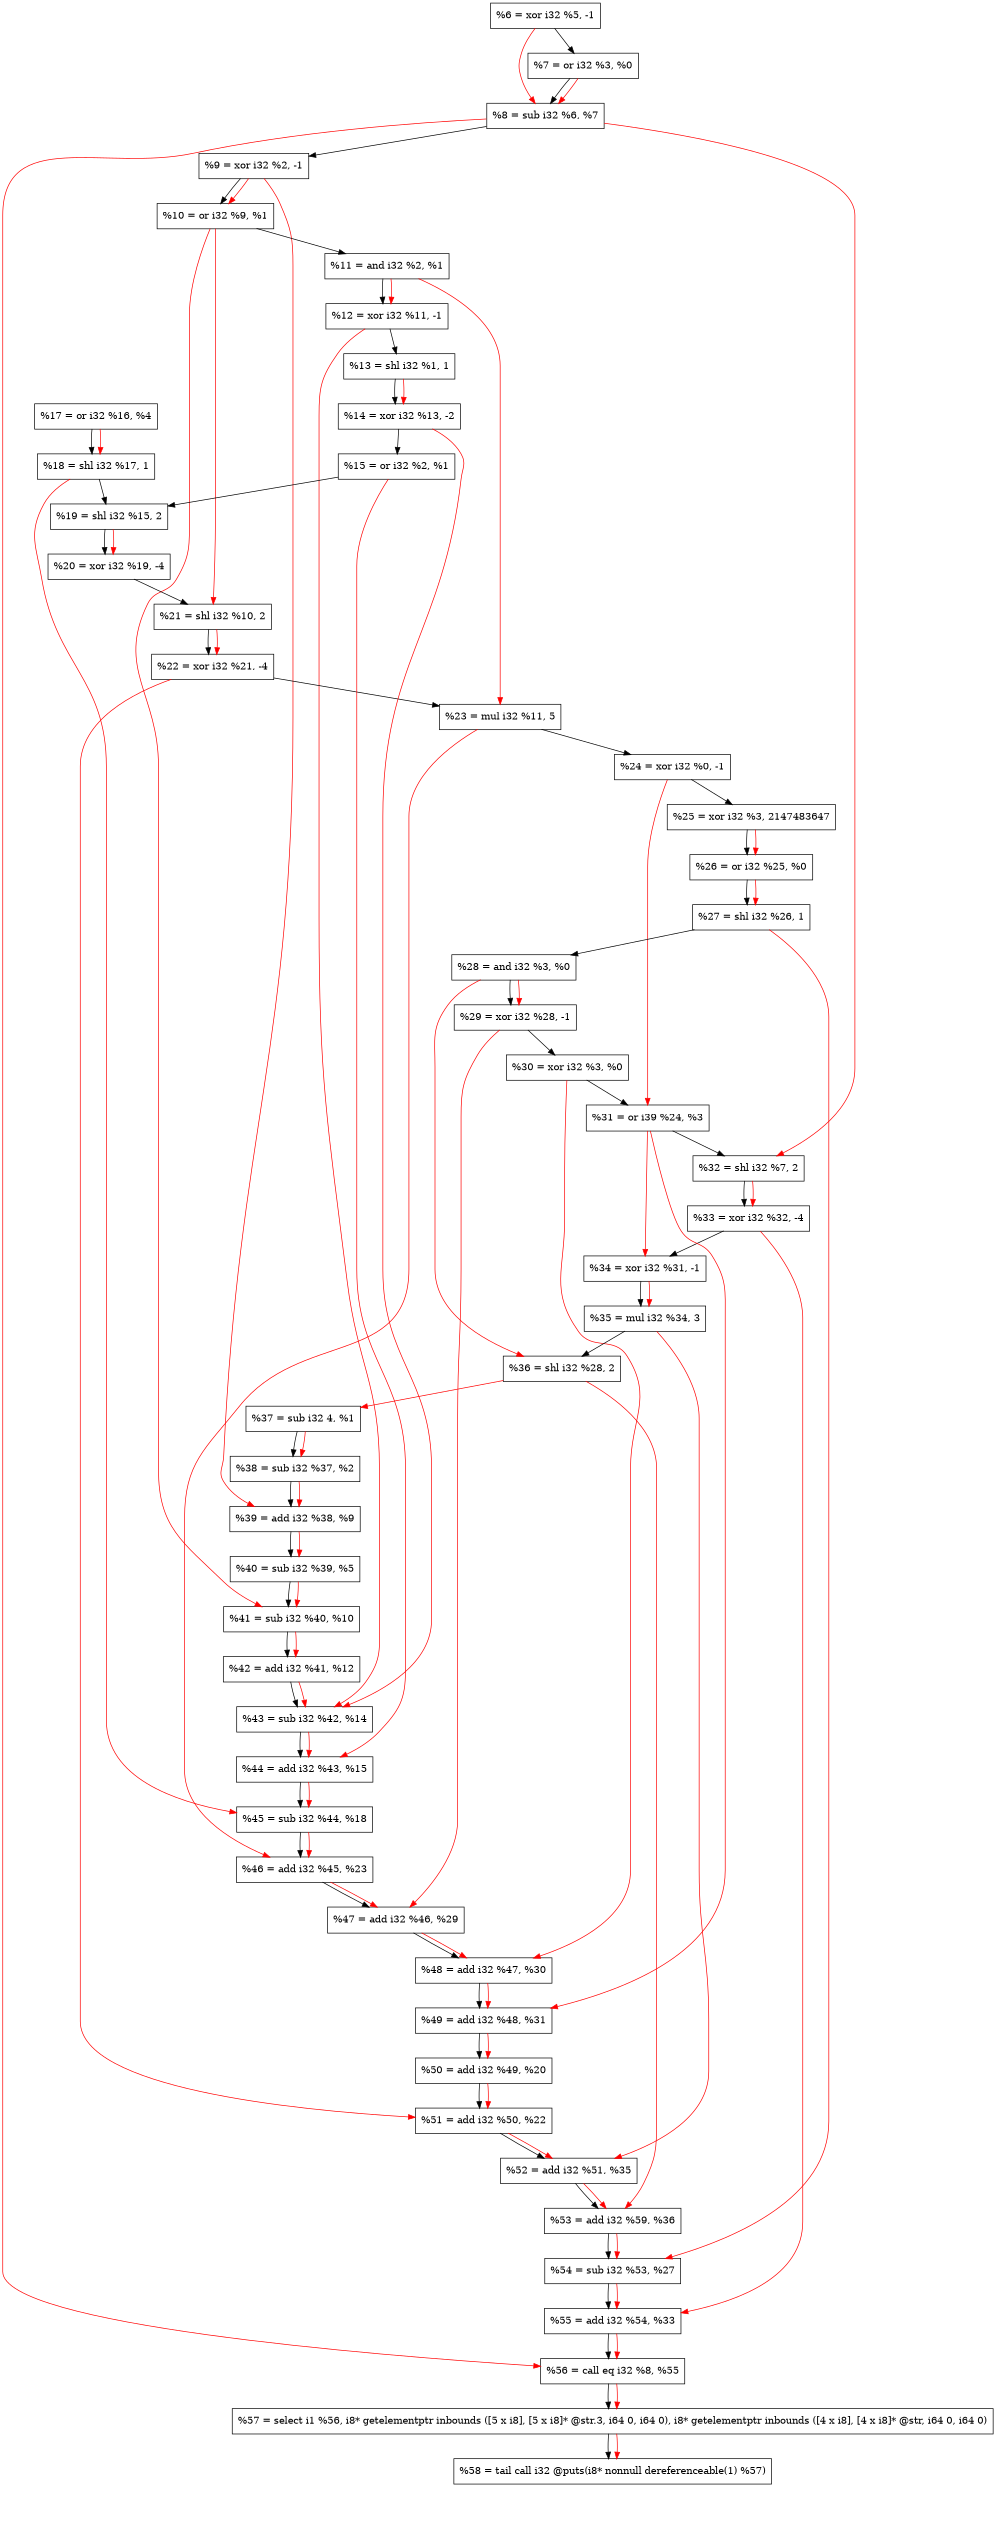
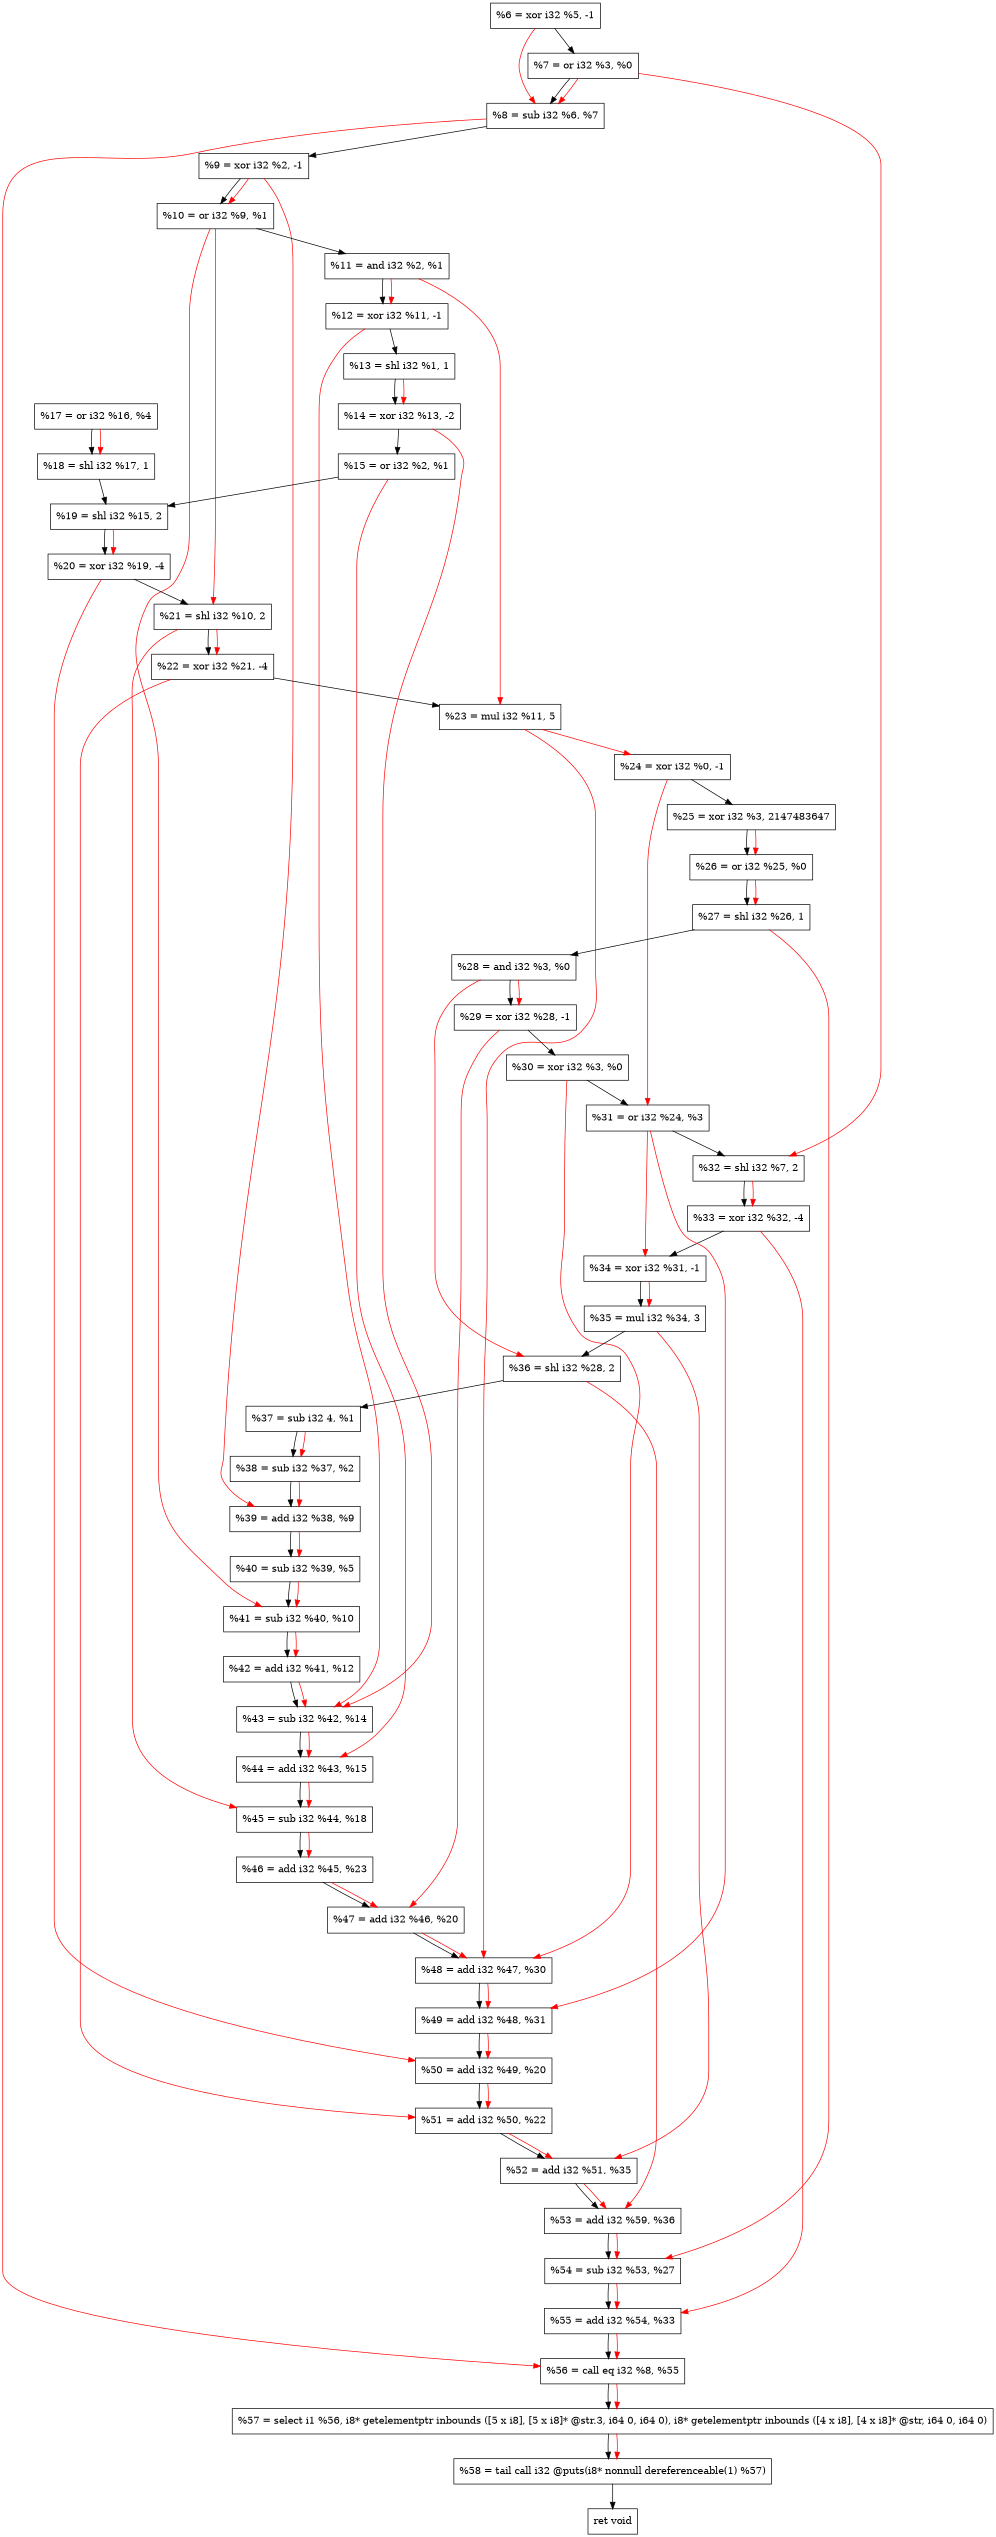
edge "%8 = sub i32 %6, %7" -> "%32 = shl i32 %7, 2": now "%7 = or i32 %3, %0" -> "%32 = shl i32 %7, 2"
edge "%23 = mul i32 %11, 5" -> "%24 = xor i32 %0, -1": color black -> red
node "%31 = or i39 %24, %3": label "%31 = or i39 %24, %3" -> "%31 = or i32 %24, %3"
edge "%18 = shl i32 %17, 1" -> "%45 = sub i32 %44, %18": now "%21 = shl i32 %10, 2" -> "%45 = sub i32 %44, %18"
edge "%23 = mul i32 %11, 5" -> "%46 = add i32 %45, %23": now "%23 = mul i32 %11, 5" -> "%48 = add i32 %47, %30"
edge "%36 = shl i32 %28, 2" -> "%37 = sub i32 4, %1": color red -> black
edge "%20 = xor i32 %19, -4" -> "%50 = add i32 %49, %20": added
node "%47 = add i32 %46, %29": label "%47 = add i32 %46, %29" -> "%47 = add i32 %46, %20"
node "ret void": added
